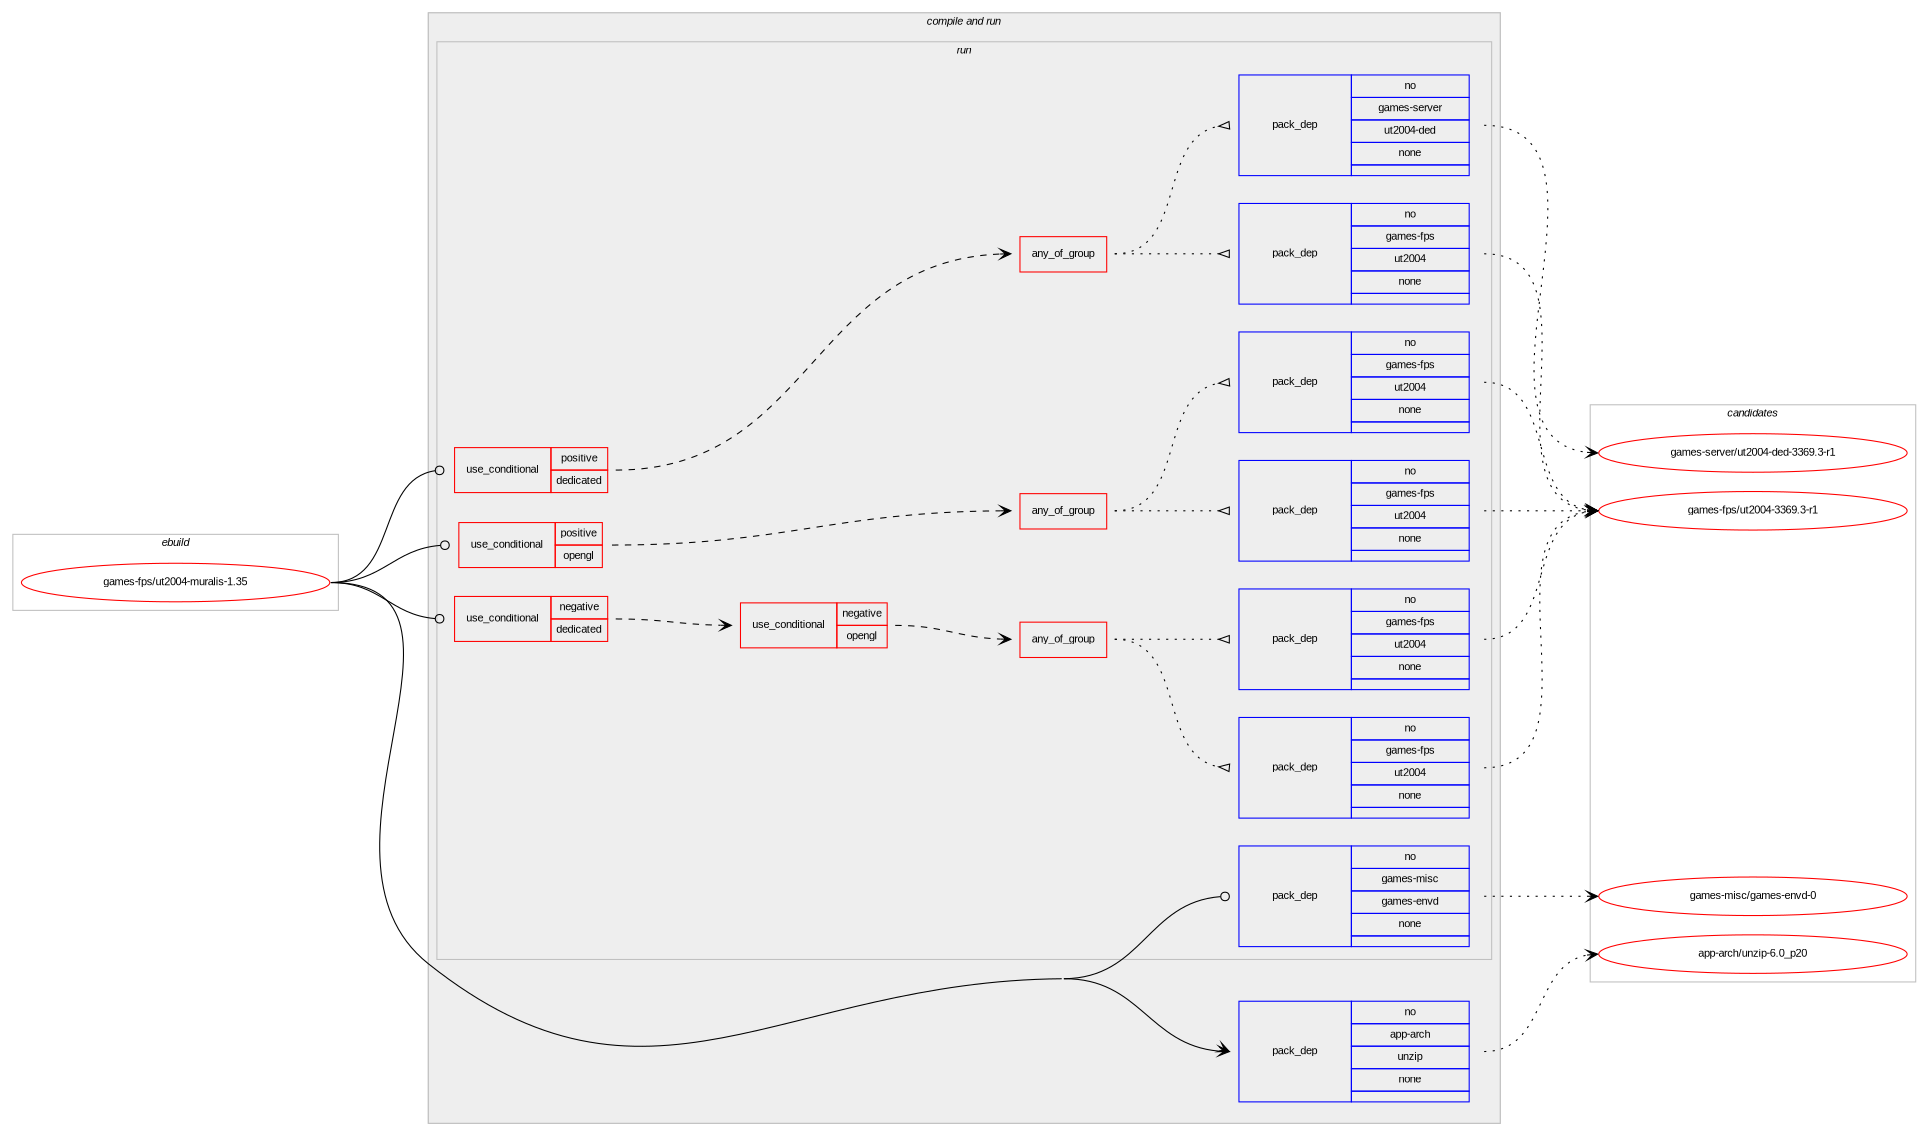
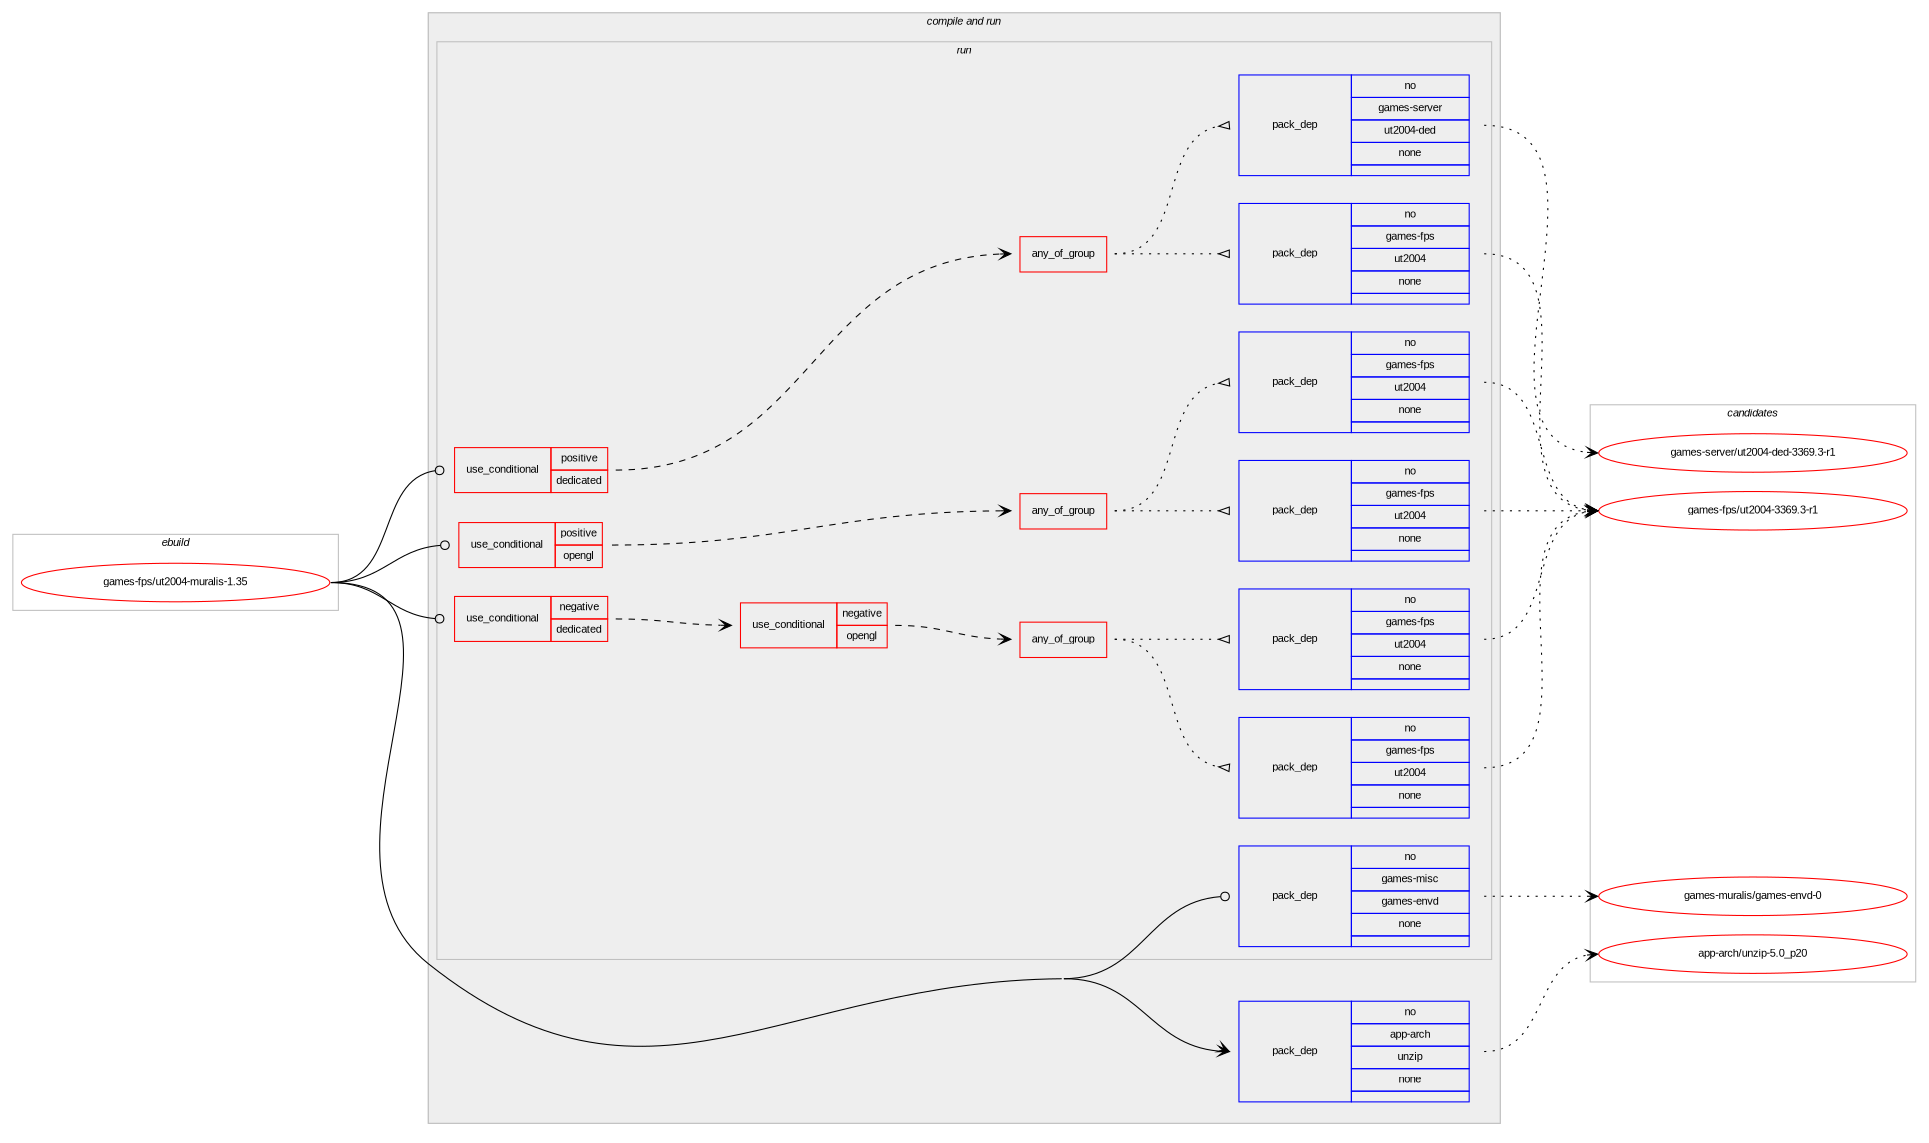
node "games-misc/games-envd-0": label "games-misc/games-envd-0" -> "games-muralis/games-envd-0"
node "app-arch/unzip-6.0_p20": label "app-arch/unzip-6.0_p20" -> "app-arch/unzip-5.0_p20"
